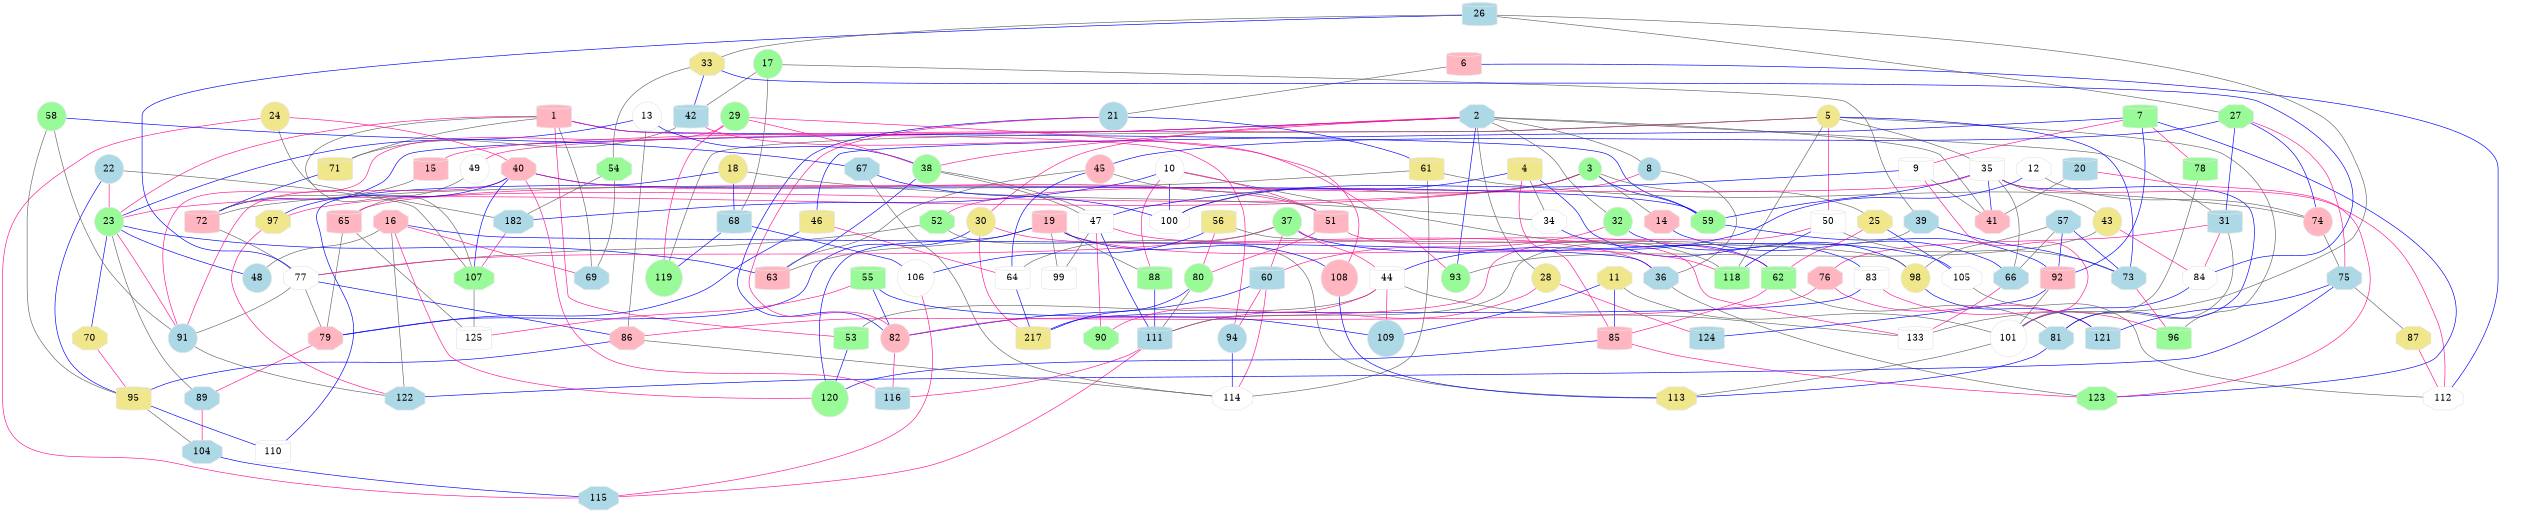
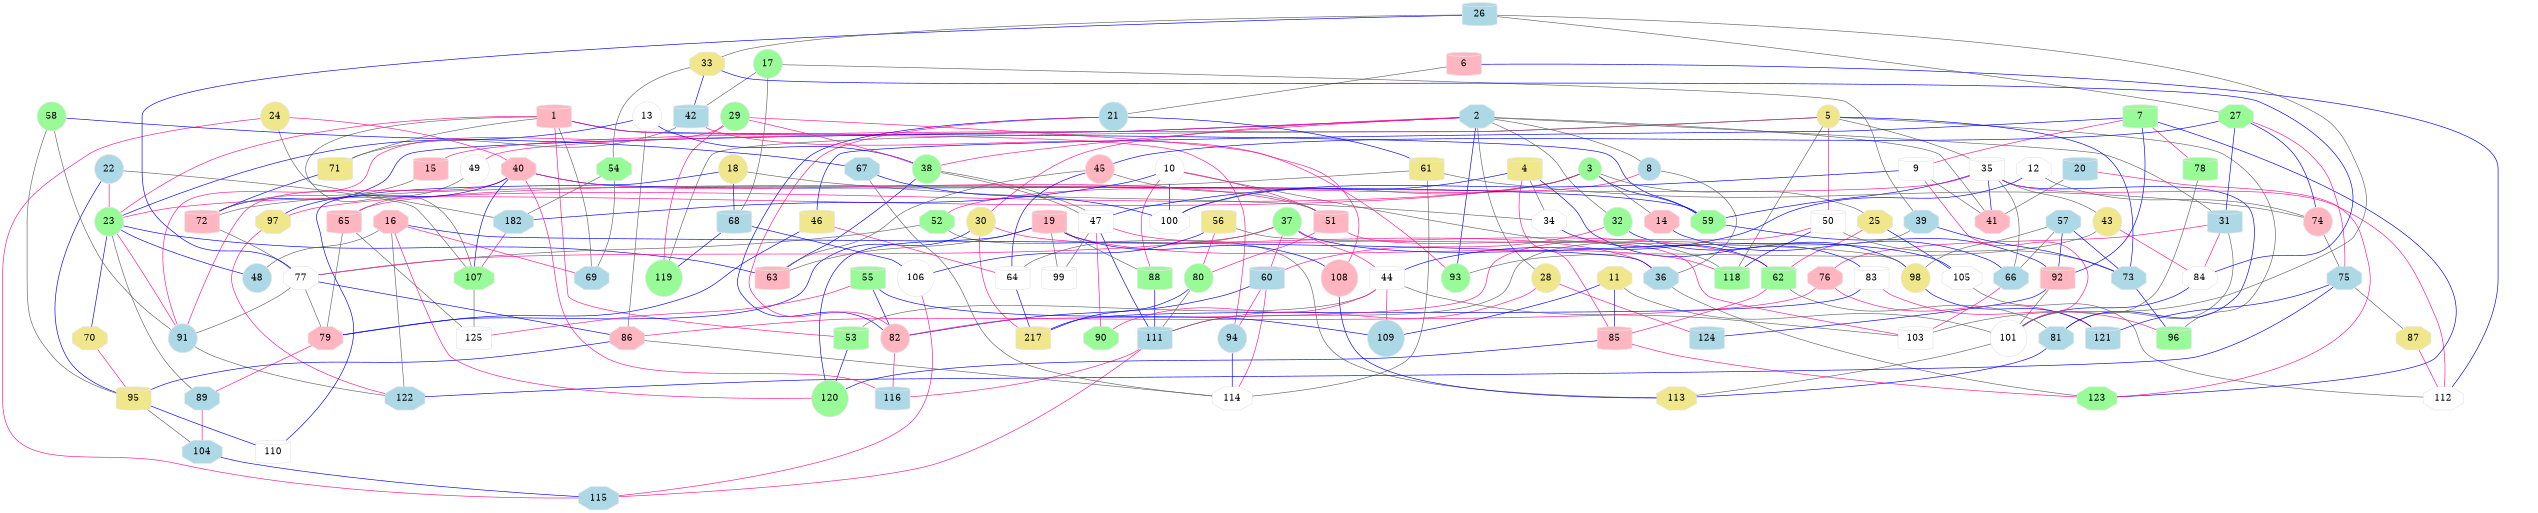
edge "73" -- "96": color deeppink -> blue
node "133": label "133" -> "103"
